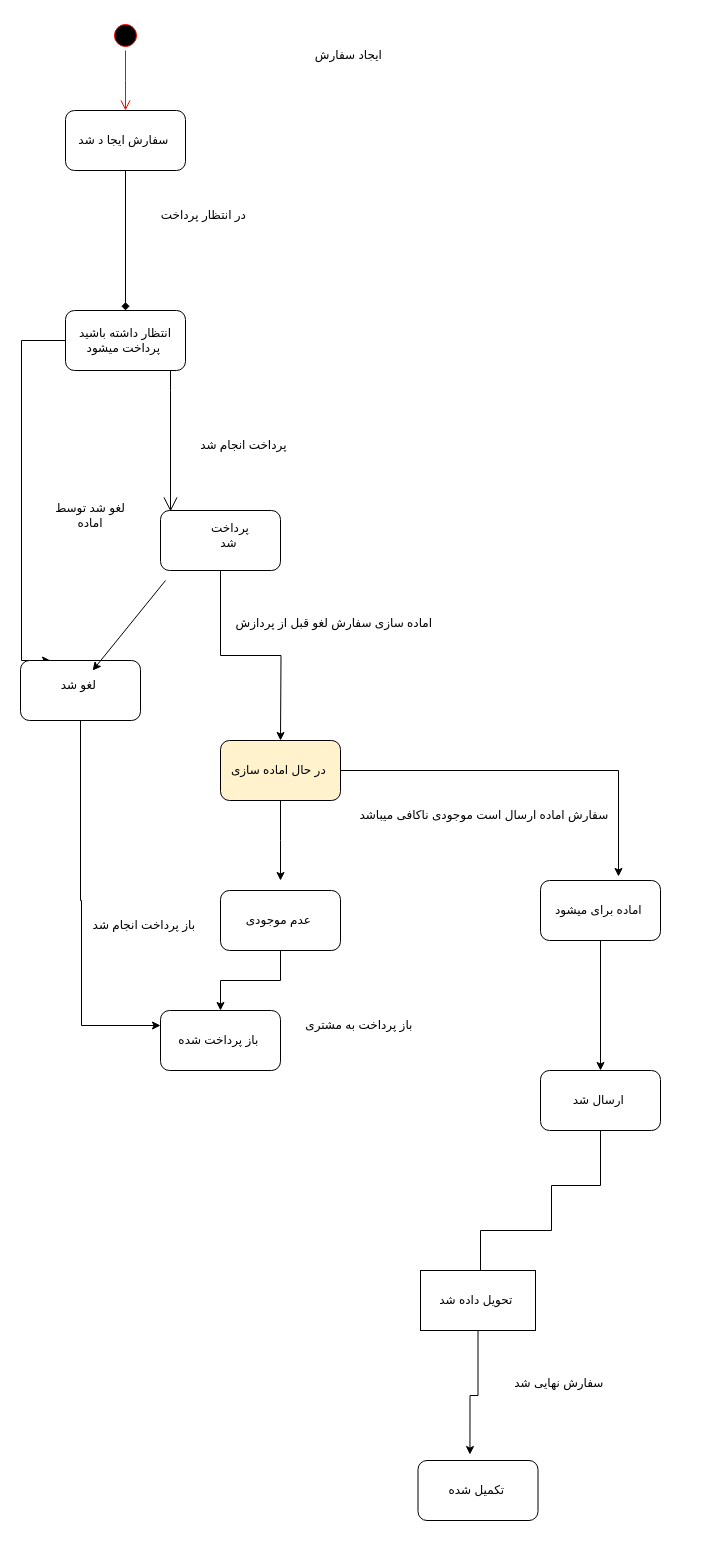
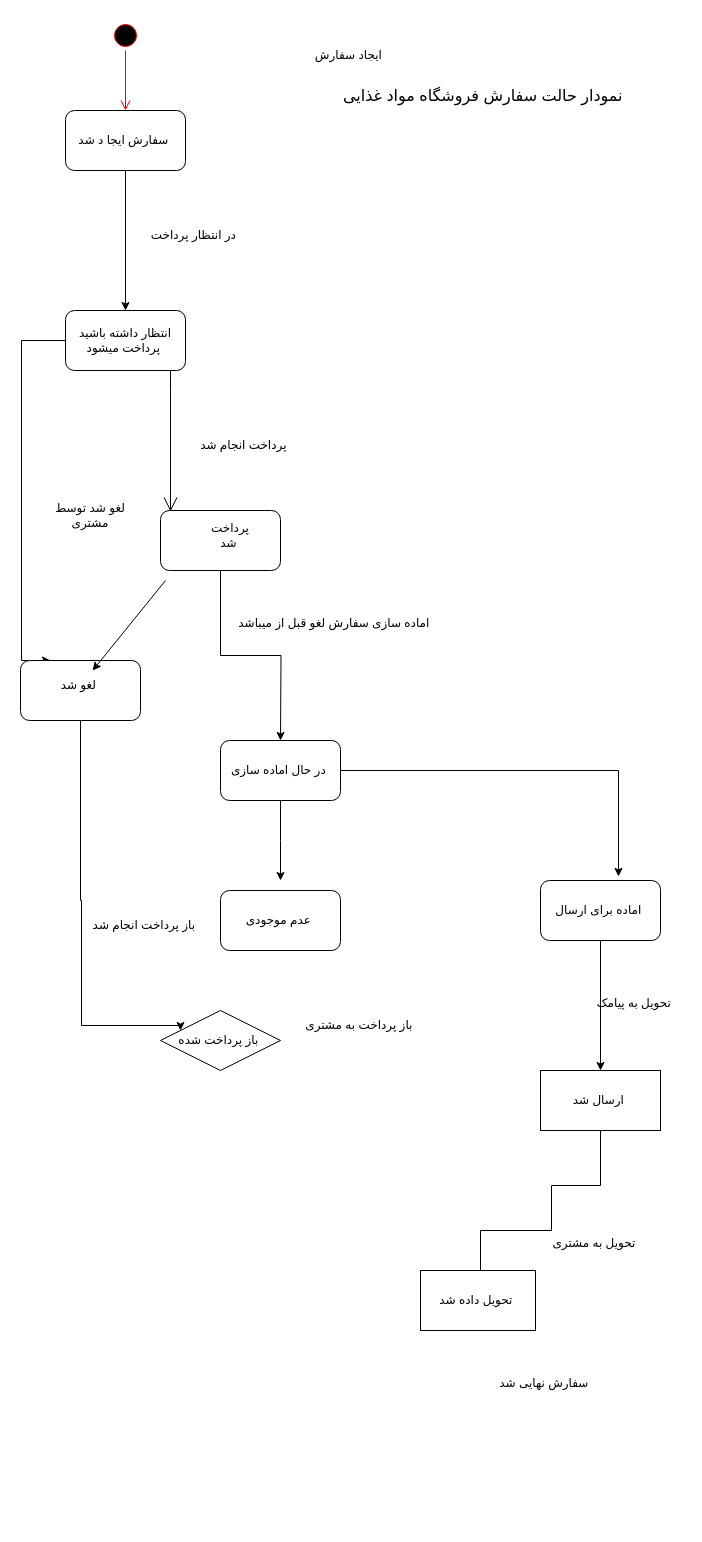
node "نمودار حالت سفارش فروشگاه مواد غذایی": added
node "در انتظار پرداخت": moved (206, 216) -> (196, 236)
edge "سفارش ایجا د شد" -> "انتظار داشته باشید پرداخت میشود": arrowhead diamond -> classic
node "لغو شد توسط اماده": label "لغو شد توسط اماده" -> "لغو شد توسط مشتری"
node "اماده سازی سفارش لغو قبل از پردازش": label "اماده سازی سفارش لغو قبل از پردازش" -> "اماده سازی سفارش لغو قبل از میباشد"
node "در حال اماده سازی": fillcolor #fff2cc -> #ffffff
node "سفارش اماده ارسال است موجودی ناکافی میباشد": removed
node "اماده برای میشود": label "اماده برای میشود" -> "اماده برای ارسال"
edge "عدم موجودی" -> "باز پرداخت شده": removed
node "تحویل به پیامک": added
node "باز پرداخت شده": shape rounded rectangle -> diamond
node "ارسال شد": shape rounded rectangle -> rectangle
node "تحویل به مشتری": added
node "سفارش نهایی شد": moved (561, 1384) -> (546, 1384)
edge "تحویل داده شد" -> "تکمیل شده": removed
node "تکمیل شده": removed
